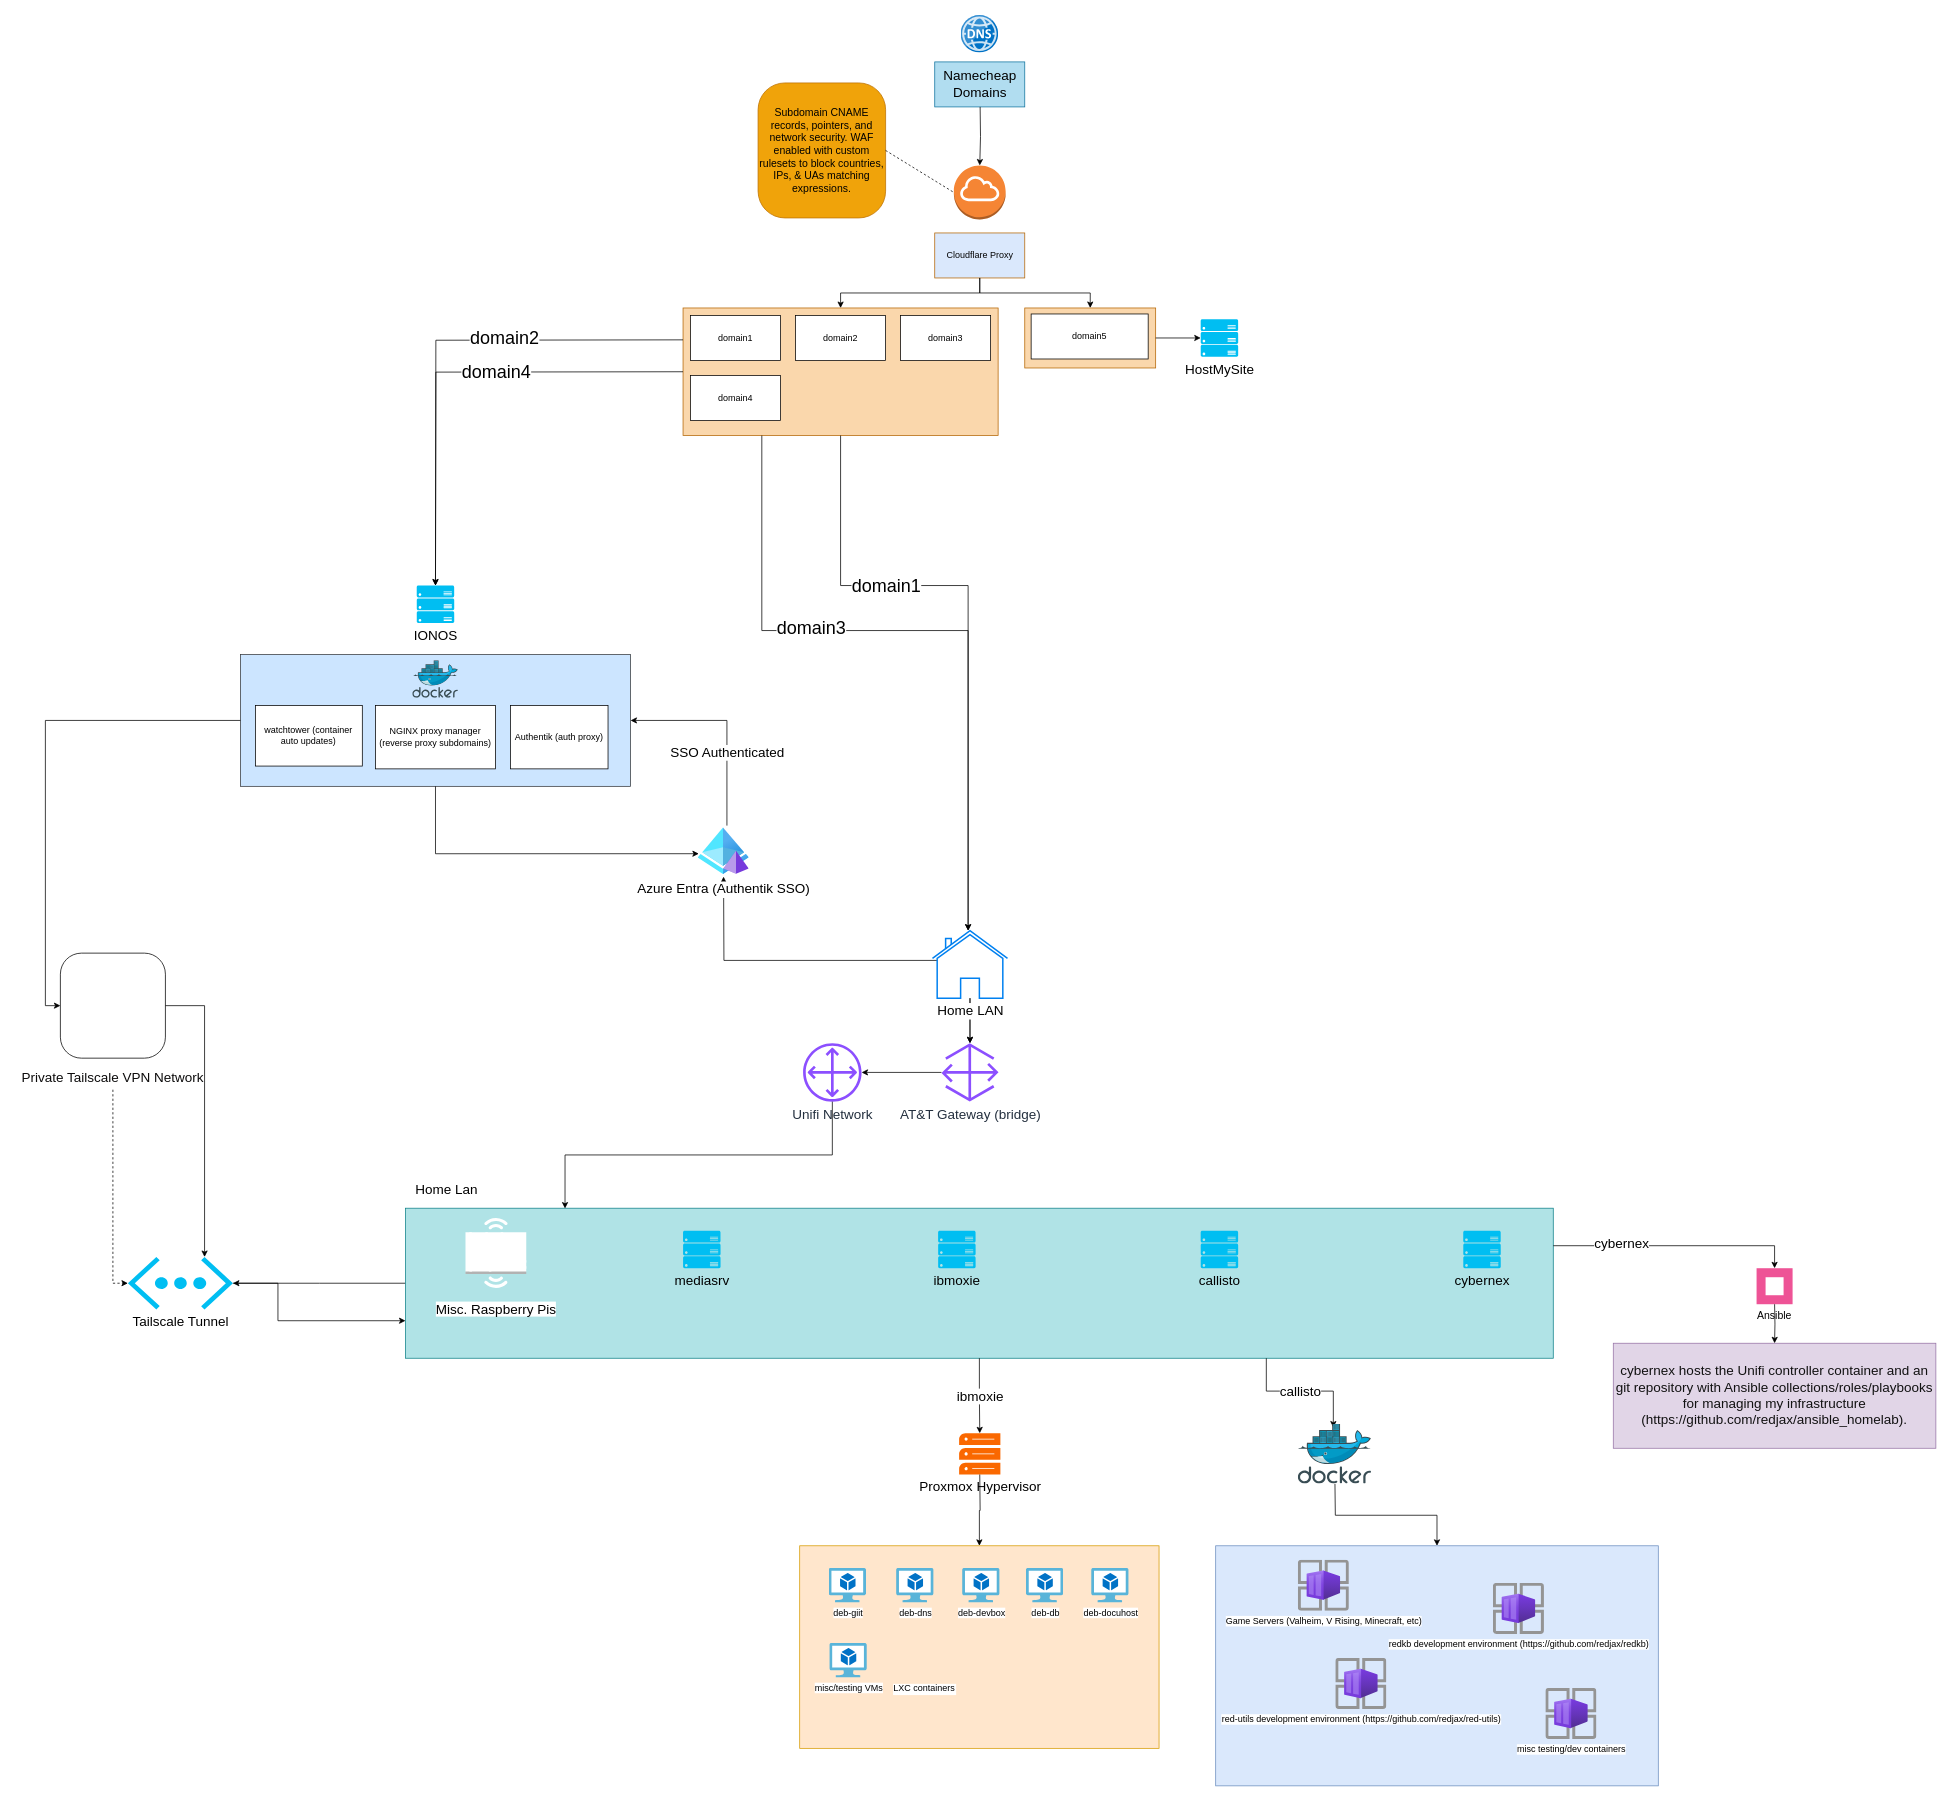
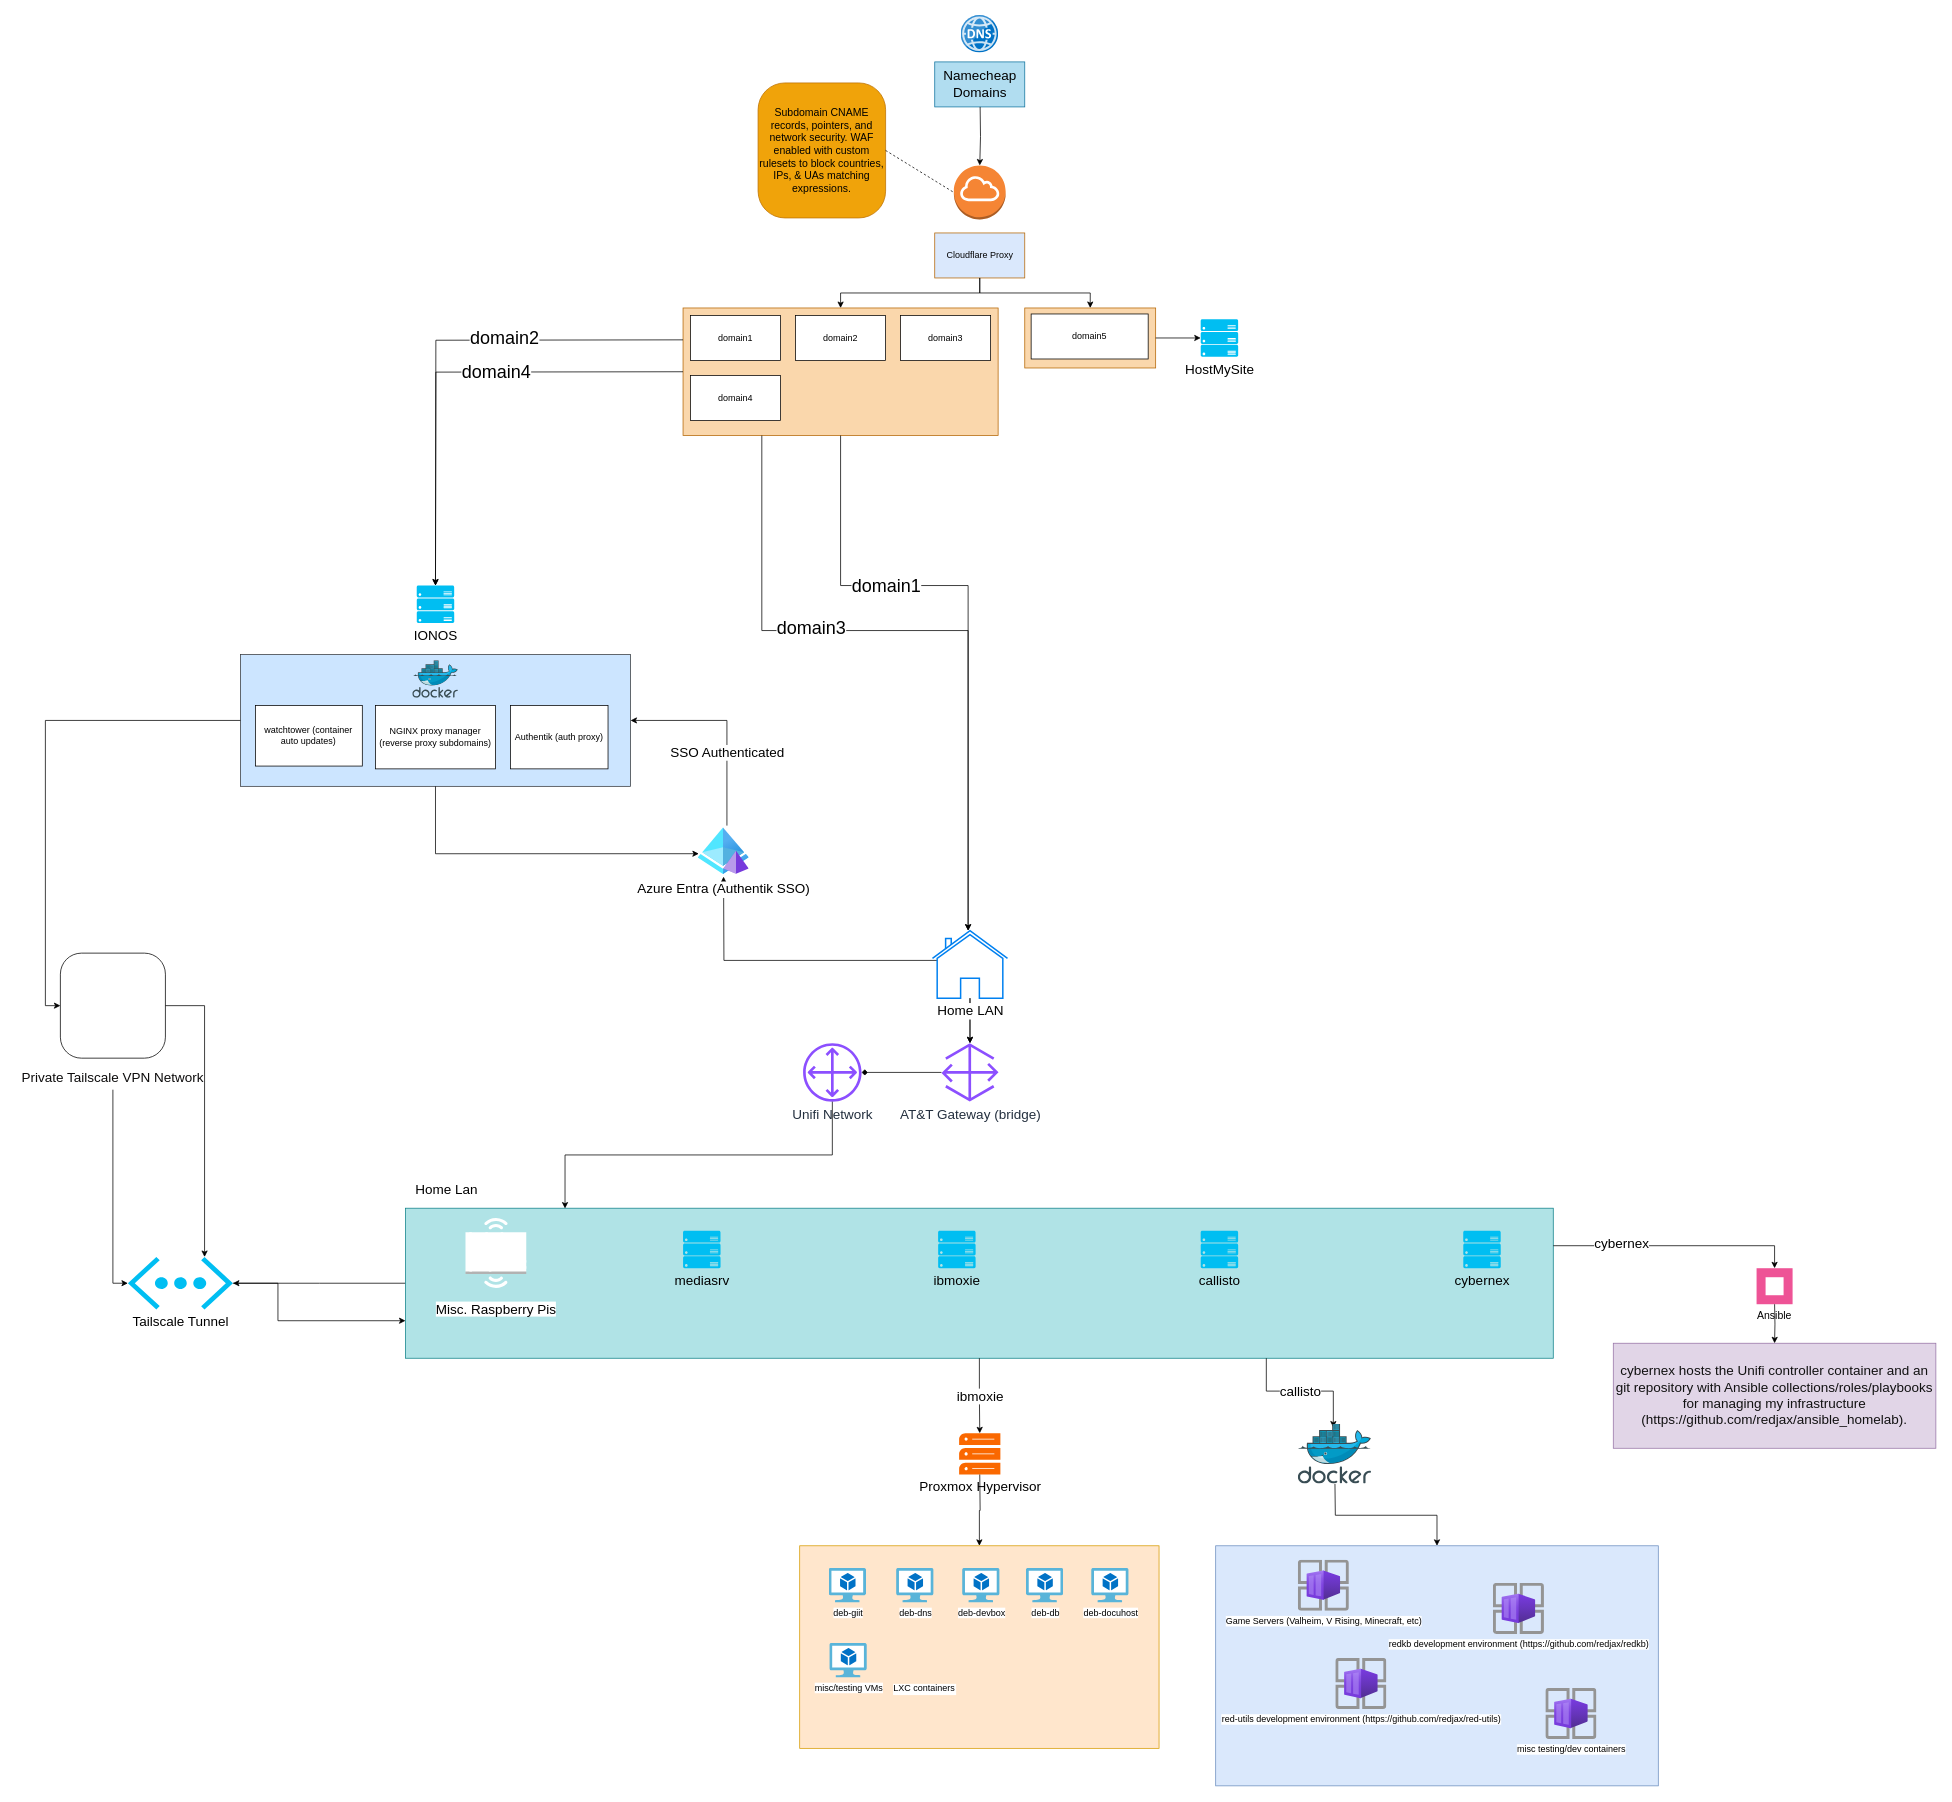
edge "AT&T Gateway (bridge)" -> "Unifi Network": arrowhead classic -> diamond
edge "Private Tailscale VPN Network" -> "Tailscale Tunnel": style dashed -> solid
